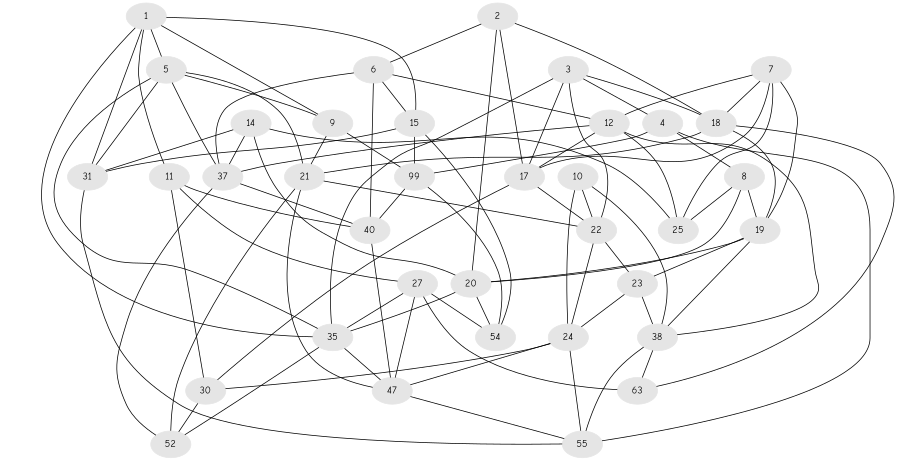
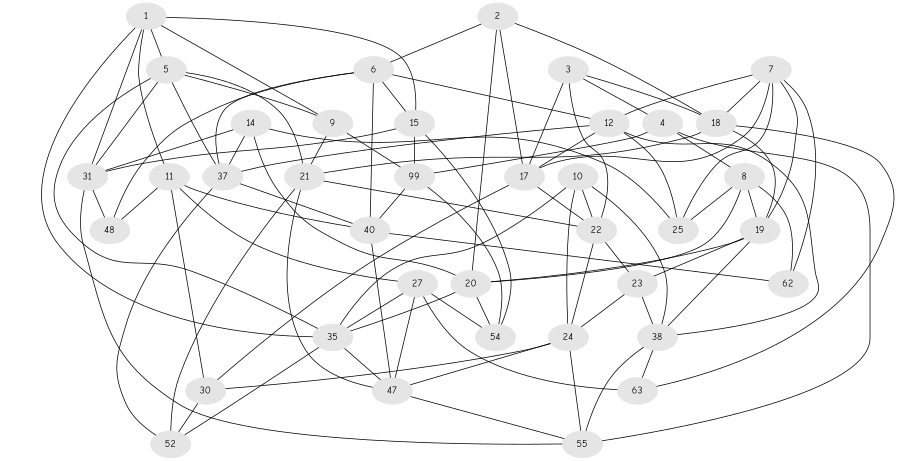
edge "3" -- "35": now "10" -- "35"
node "48": added
node "62": added
